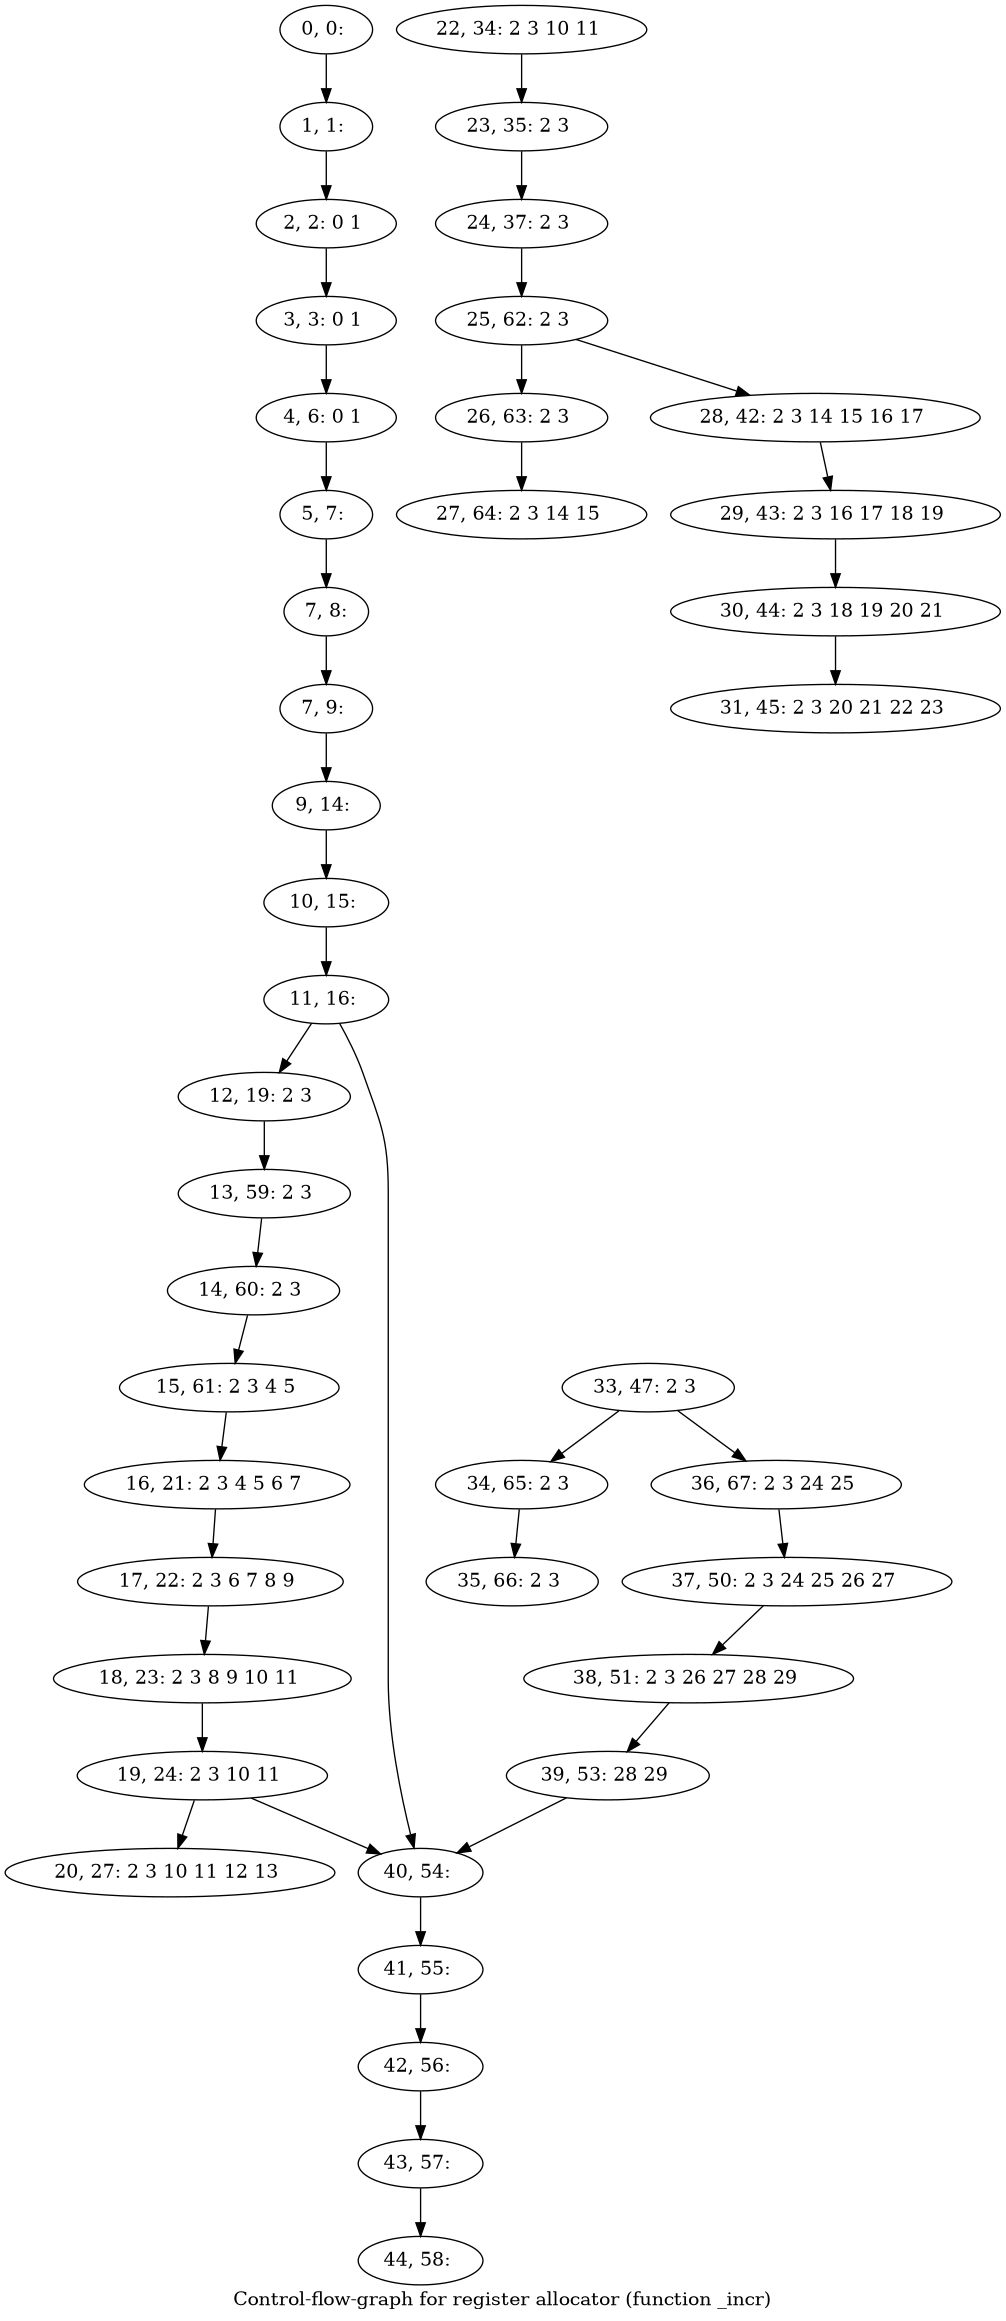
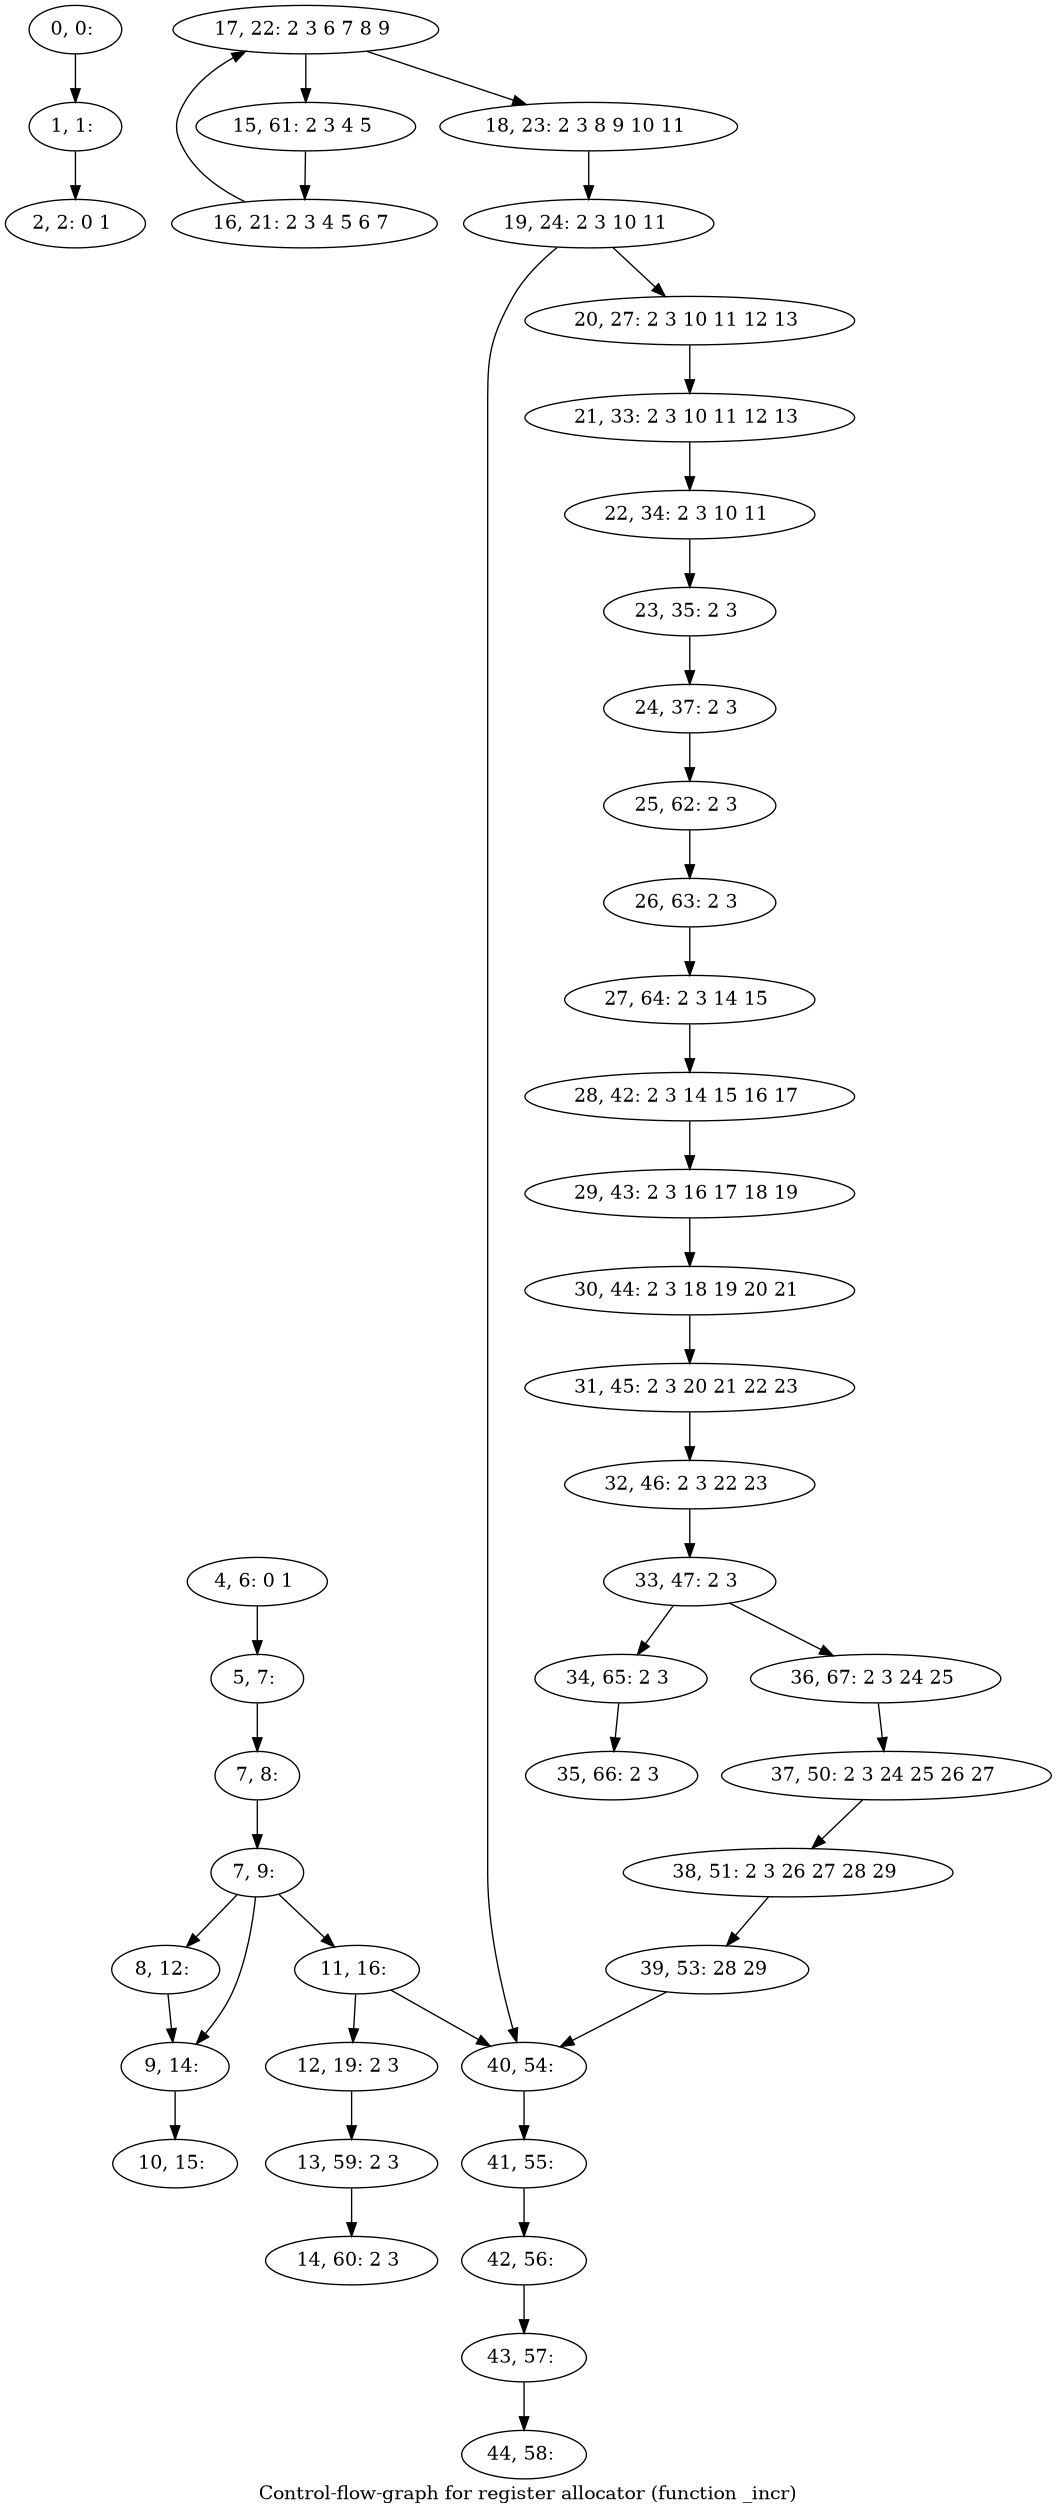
node "3, 3: 0 1": removed
edge "25, 62: 2 3" -> "28, 42: 2 3 14 15 16 17": now "27, 64: 2 3 14 15" -> "28, 42: 2 3 14 15 16 17"
node "21, 33: 2 3 10 11 12 13": added
edge "10, 15:" -> "11, 16:": now "7, 9:" -> "11, 16:"
edge "14, 60: 2 3" -> "15, 61: 2 3 4 5": now "17, 22: 2 3 6 7 8 9" -> "15, 61: 2 3 4 5"
node "32, 46: 2 3 22 23": added
node "8, 12:": added
